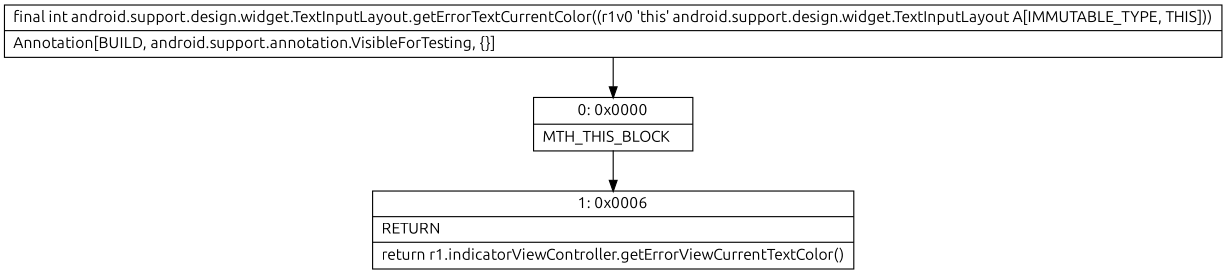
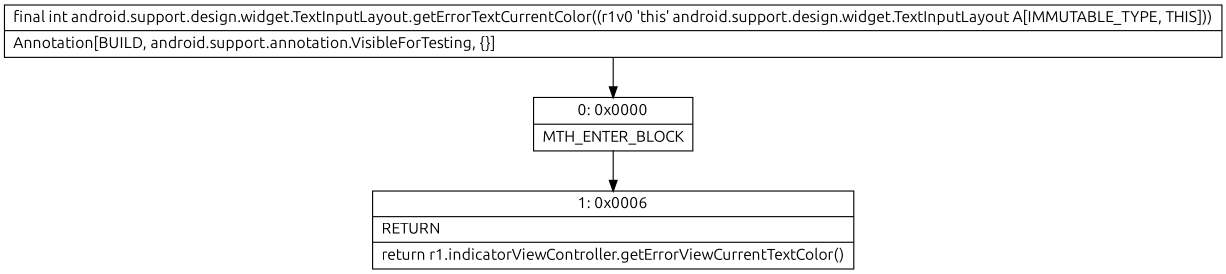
node "0: 0x0000": text "MTH_THIS_BLOCK" -> "MTH_ENTER_BLOCK"
